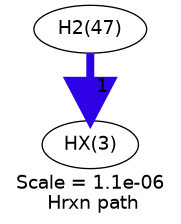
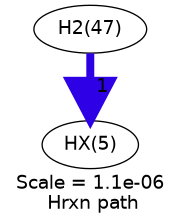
node "HX(3)": label "HX(3)" -> "HX(5)"
